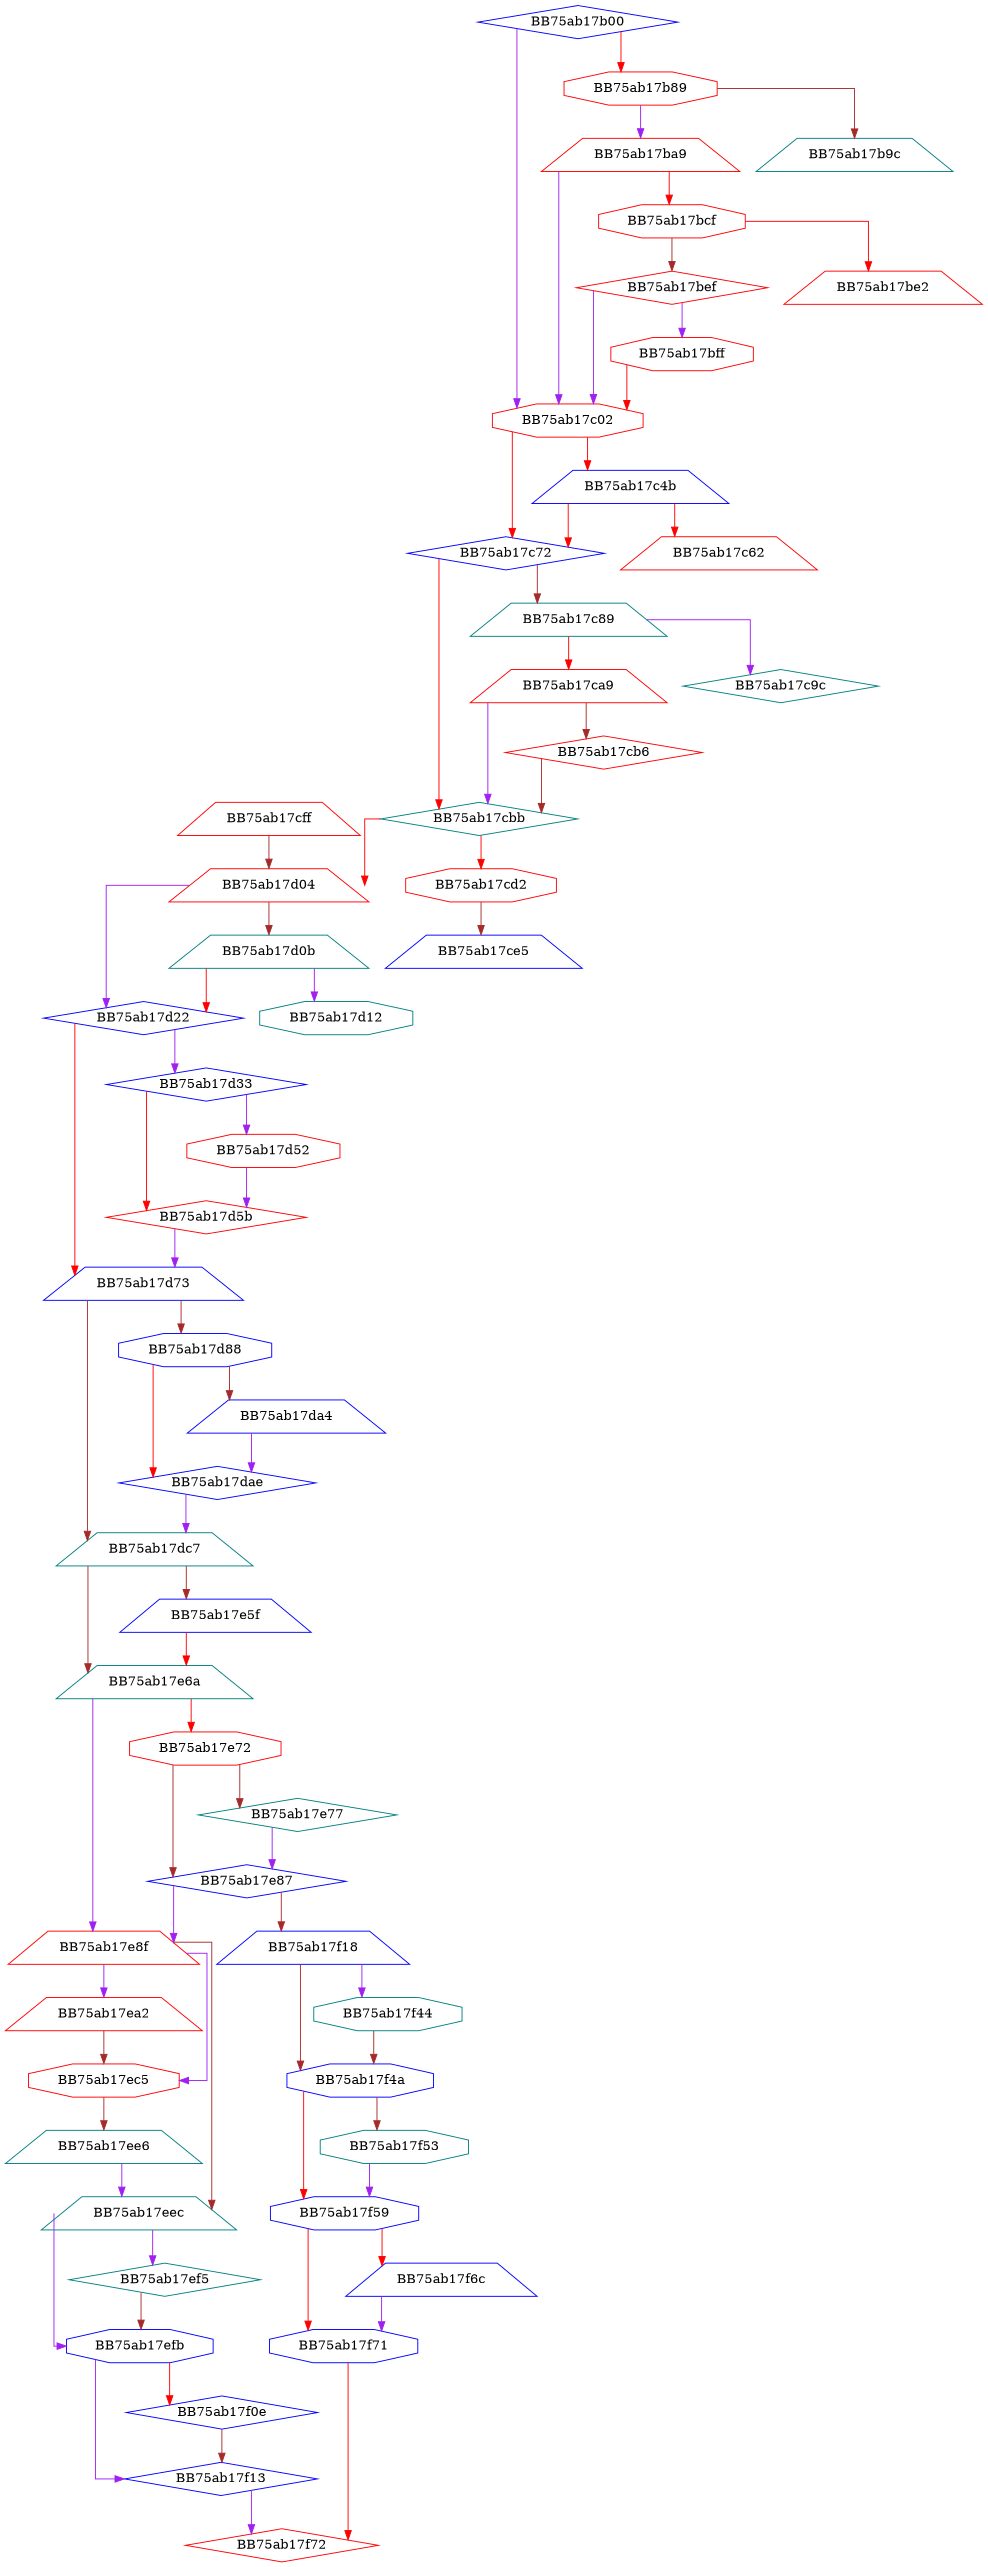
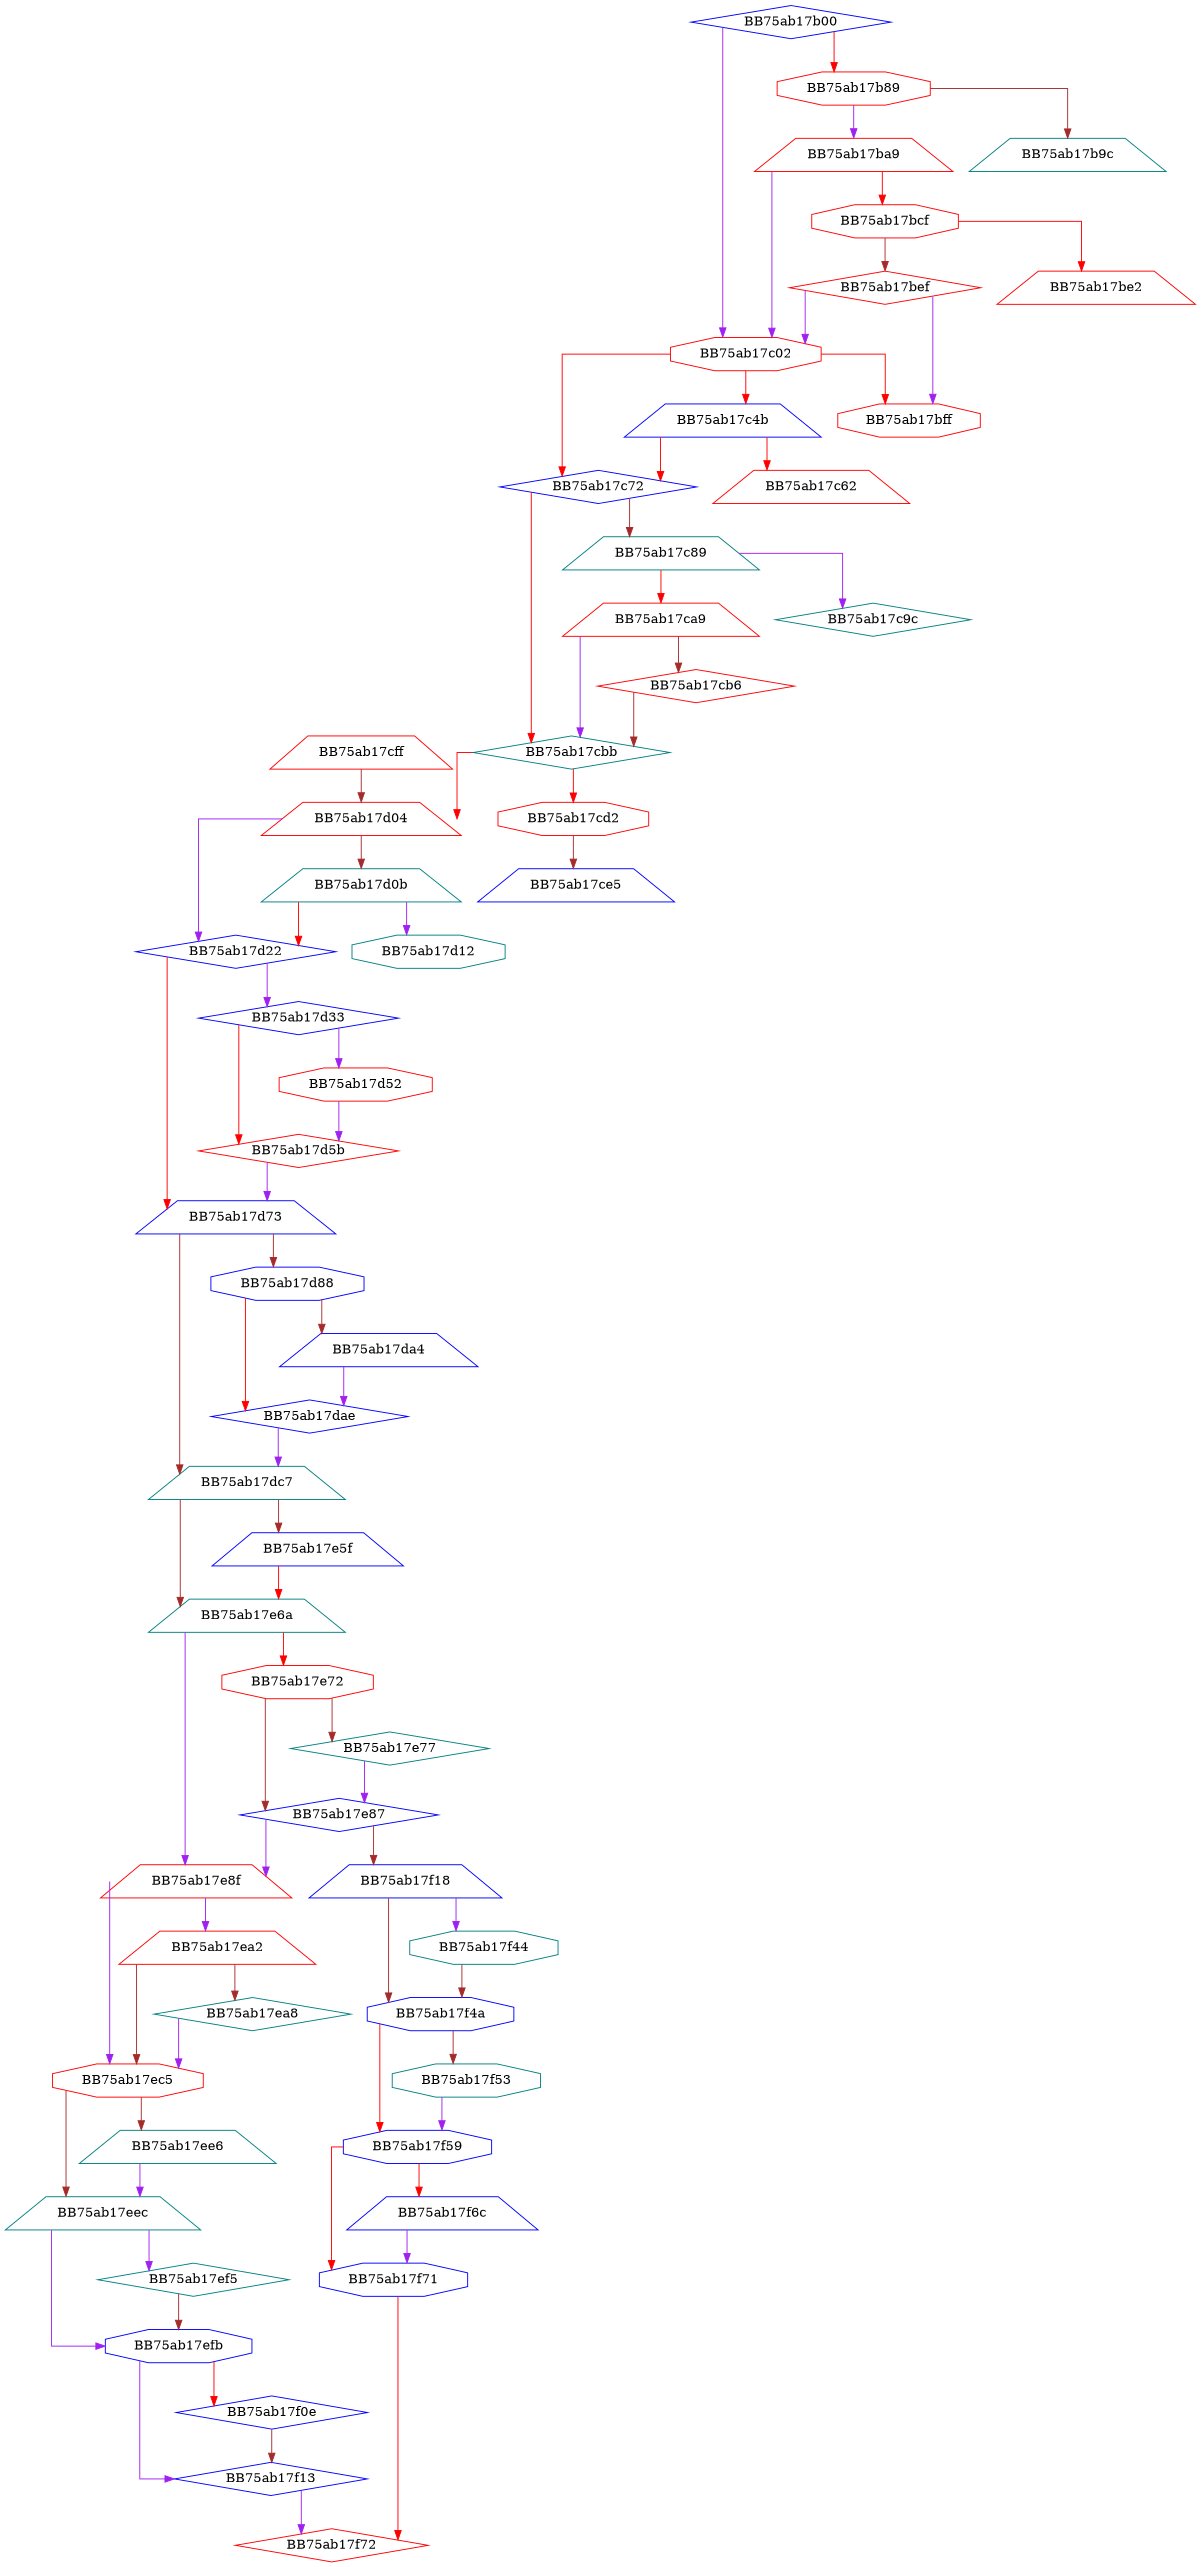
edge "BB75ab17bff" -> "BB75ab17c02": reversed
node "BB75ab17ea8": added
edge "BB75ab17e8f" -> "BB75ab17eec": now "BB75ab17ec5" -> "BB75ab17eec"
